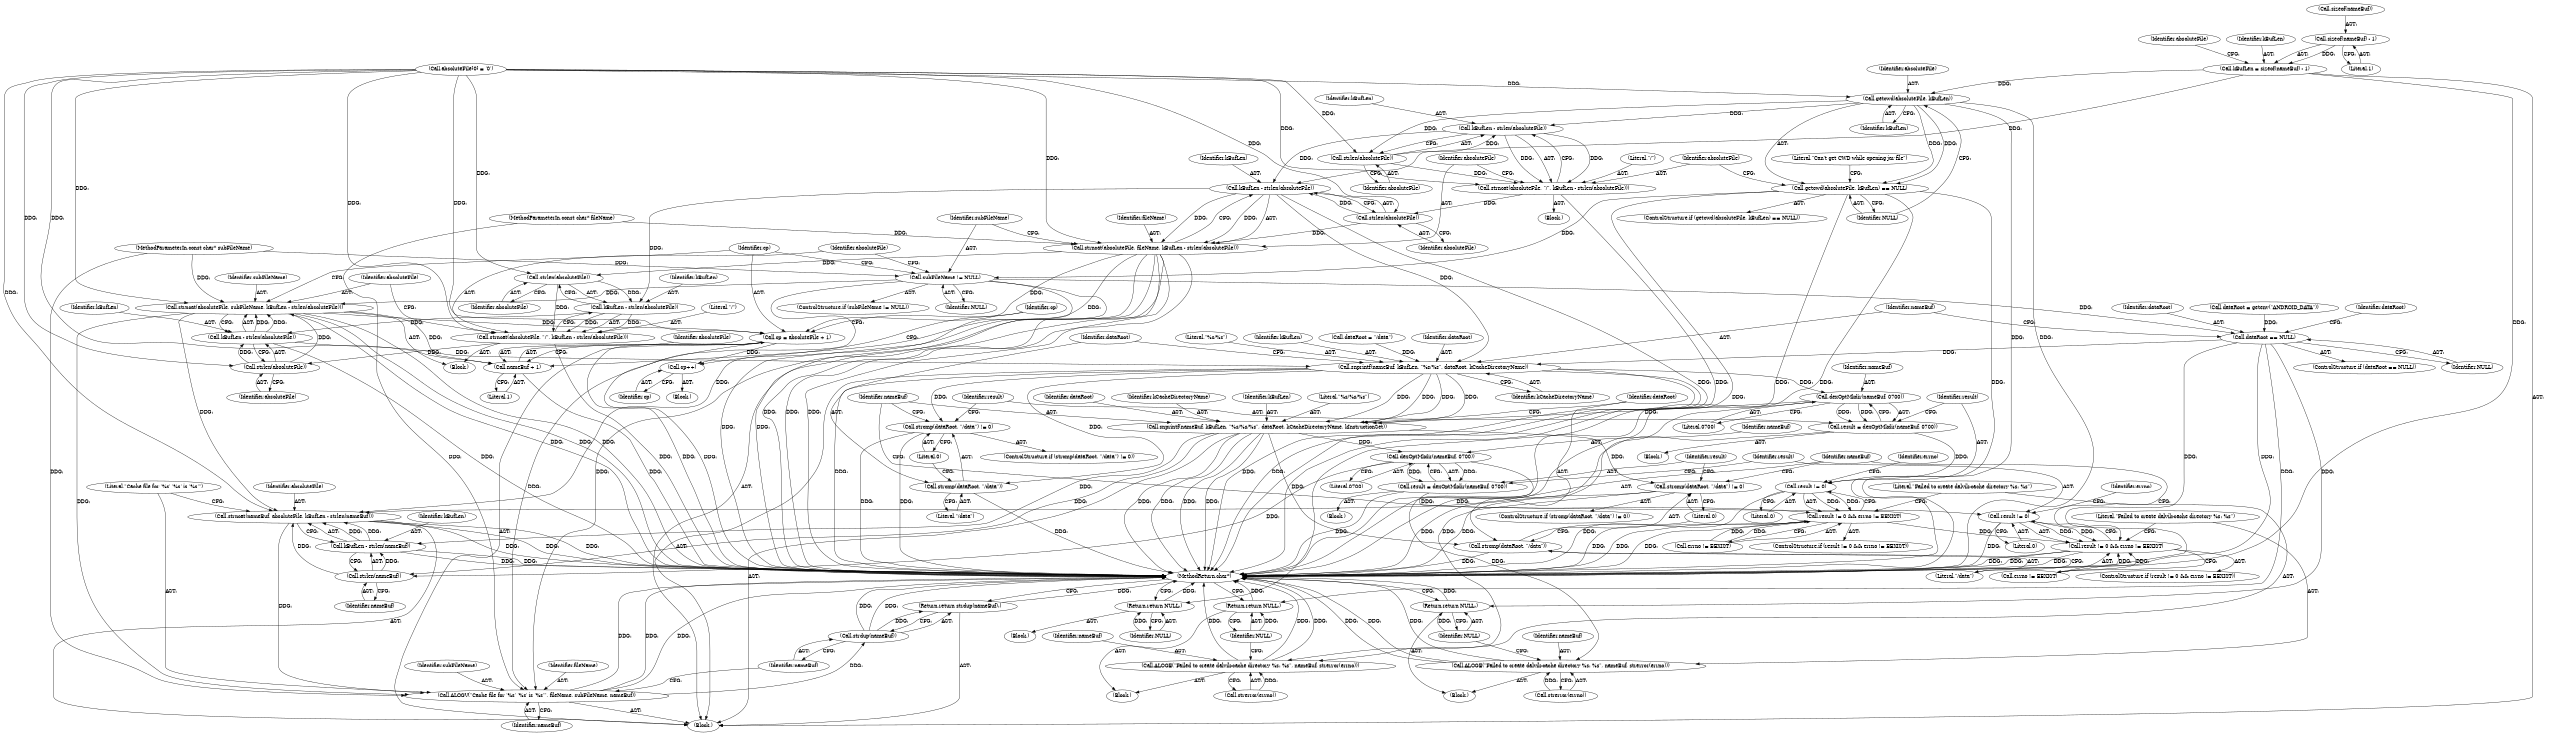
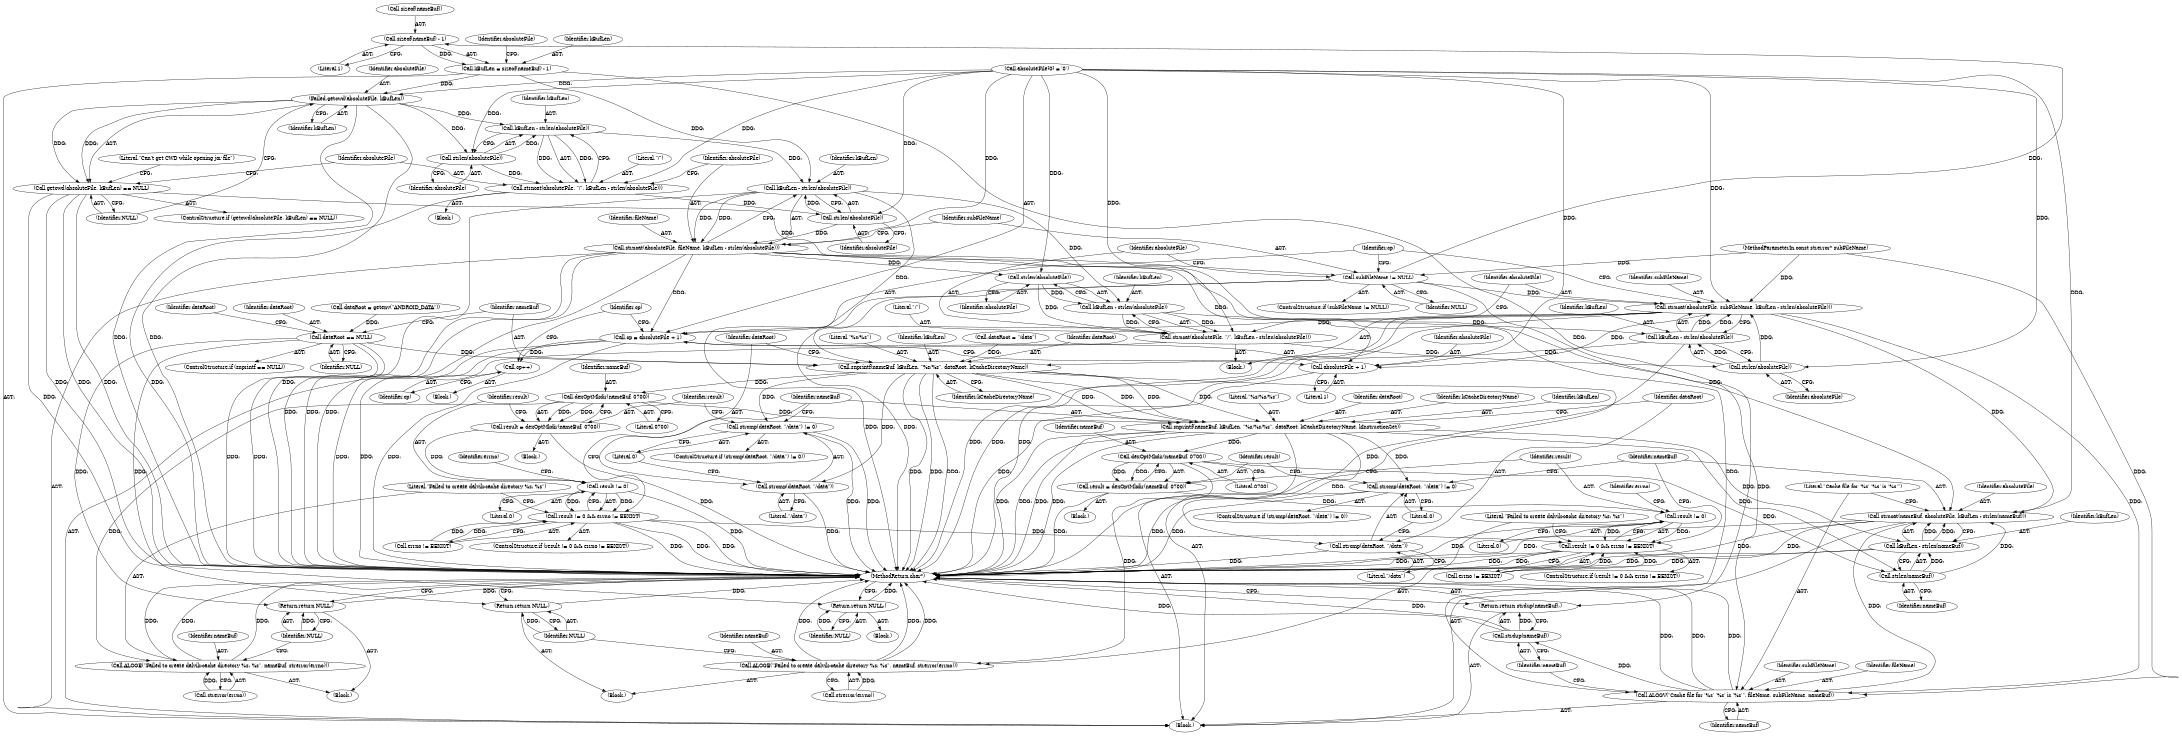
node "(Call,getcwd(absoluteFile, kBufLen))": label "(Call,getcwd(absoluteFile, kBufLen))" -> "(Failed,getcwd(absoluteFile, kBufLen))"
edge "(Call,absoluteFile[0] = '0')" -> "(Call,cp = absoluteFile + 1)": label "DDG: " -> "AST: "
node "(MethodParameterIn,const char* fileName)": removed
node "(MethodParameterIn,const char* subFileName)": label "(MethodParameterIn,const char* subFileName)" -> "(MethodParameterIn,const strerror* subFileName)"
edge "(Call,subFileName != NULL)" -> "(Call,dataRoot == NULL)": now "(Call,subFileName != NULL)" -> "(Call,sizeof(nameBuf) - 1)"
node "(Call,nameBuf + 1)": label "(Call,nameBuf + 1)" -> "(Call,absoluteFile + 1)"
node "(ControlStructure,if (dataRoot == NULL))": label "(ControlStructure,if (dataRoot == NULL))" -> "(ControlStructure,if (snprintf == NULL))"
edge "(Call,kBufLen = sizeof(nameBuf) - 1)" -> "(MethodReturn,char*)": now "(Call,kBufLen = sizeof(nameBuf) - 1)" -> "(Return,return strdup(nameBuf);)"
edge "(Return,return strdup(nameBuf);)" -> "(MethodReturn,char*)": label "DDG: " -> "AST: "
